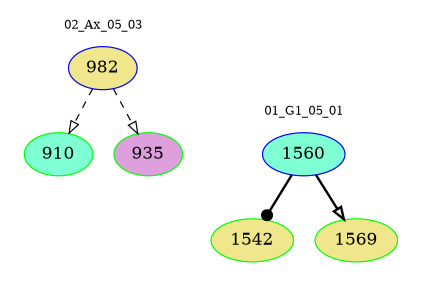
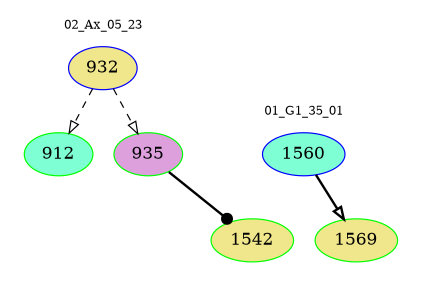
cluster "02_Ax_05_03": label "02_Ax_05_03" -> "02_Ax_05_23"
node "982": label "982" -> "932"
cluster "01_G1_05_01": label "01_G1_05_01" -> "01_G1_35_01"
node "910": label "910" -> "912"
edge "1560" -> "1542": now "935" -> "1542"
